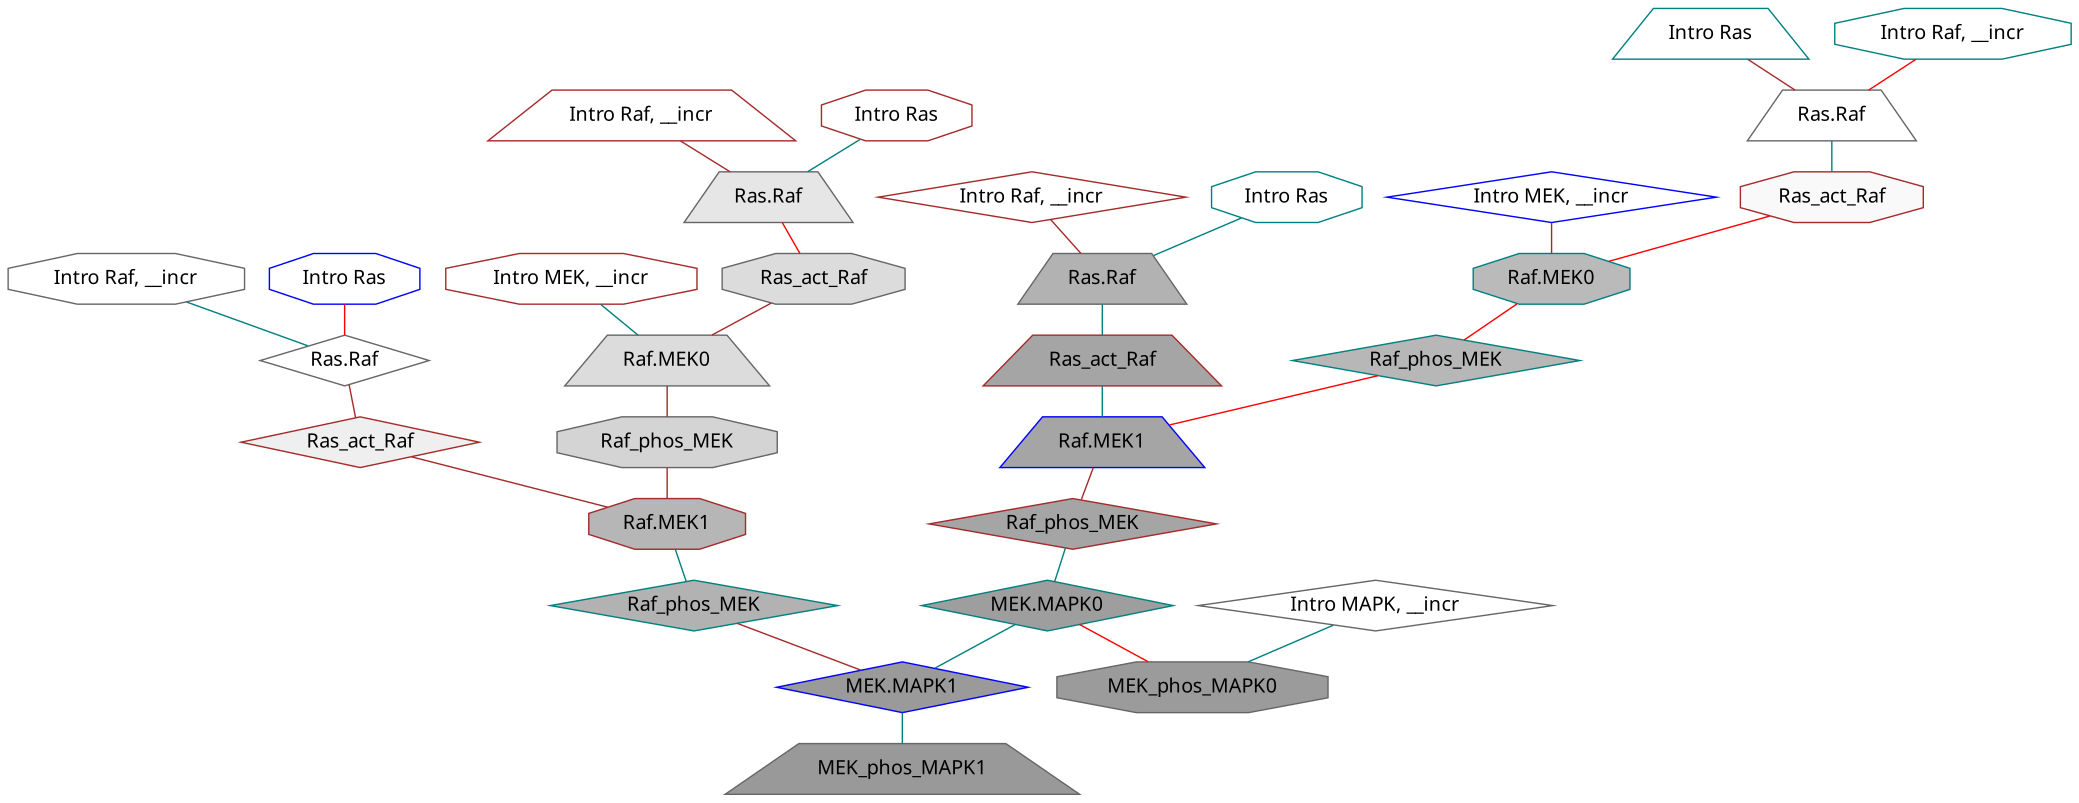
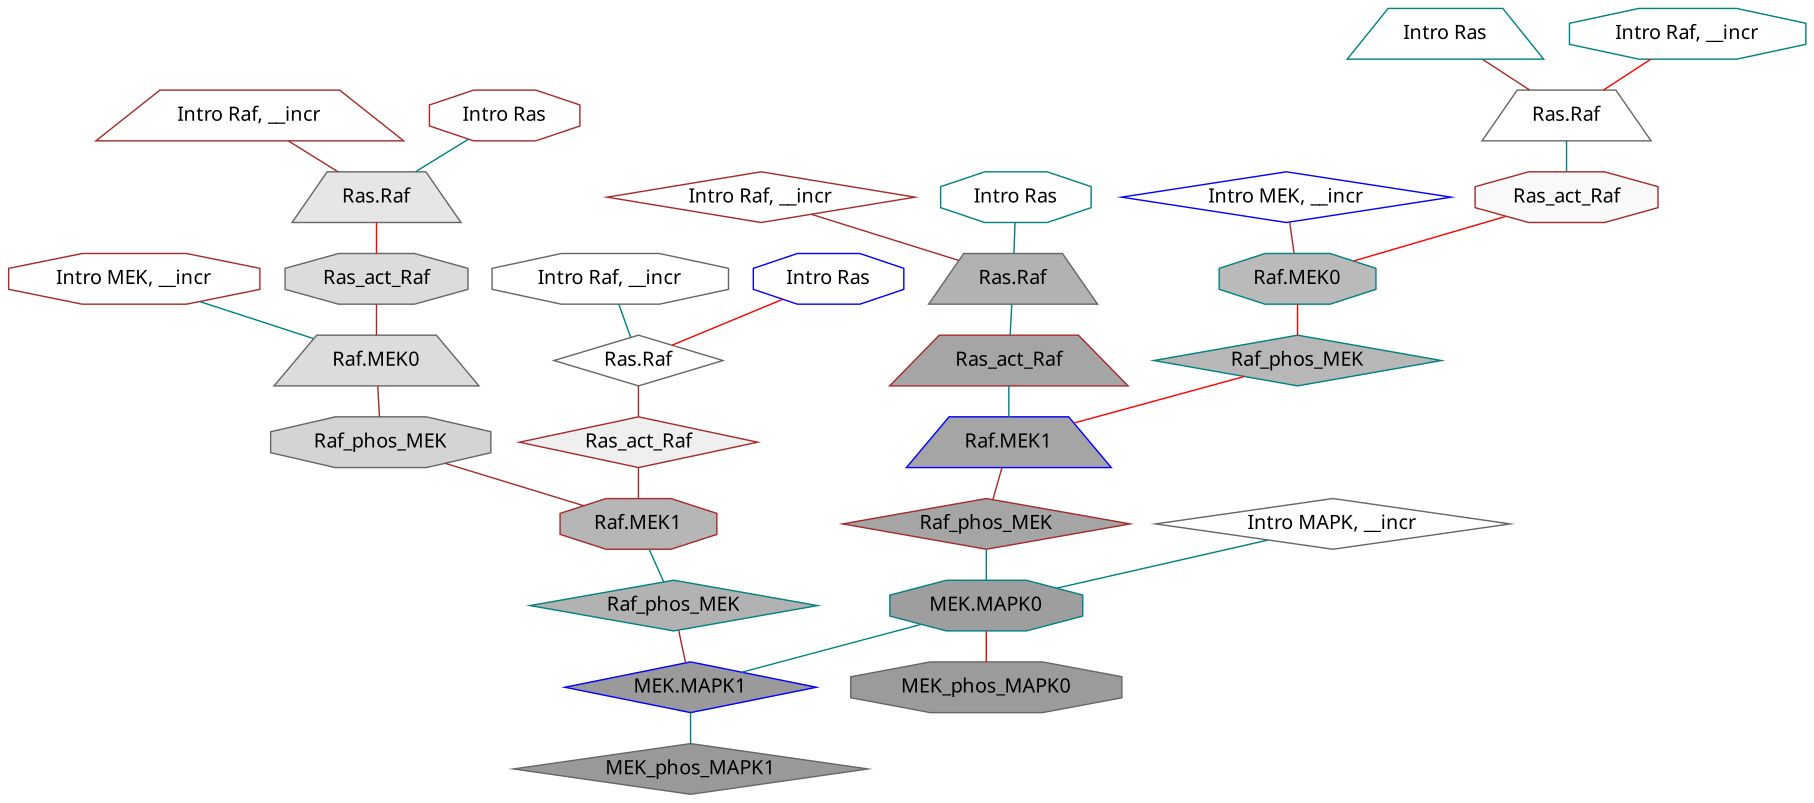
node "MEK.MAPK0": shape diamond -> octagon
edge "Intro MAPK, __incr" -- "MEK_phos_MAPK0": now "Intro MAPK, __incr" -- "MEK.MAPK0"
node "MEK_phos_MAPK1": shape trapezium -> diamond
